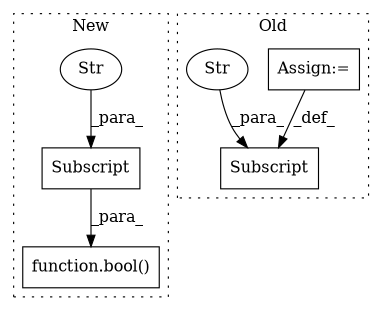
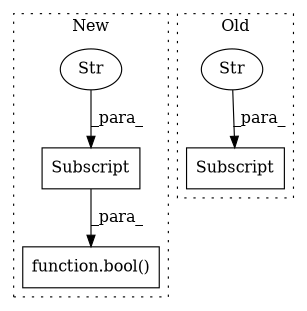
node "Assign:=": removed
